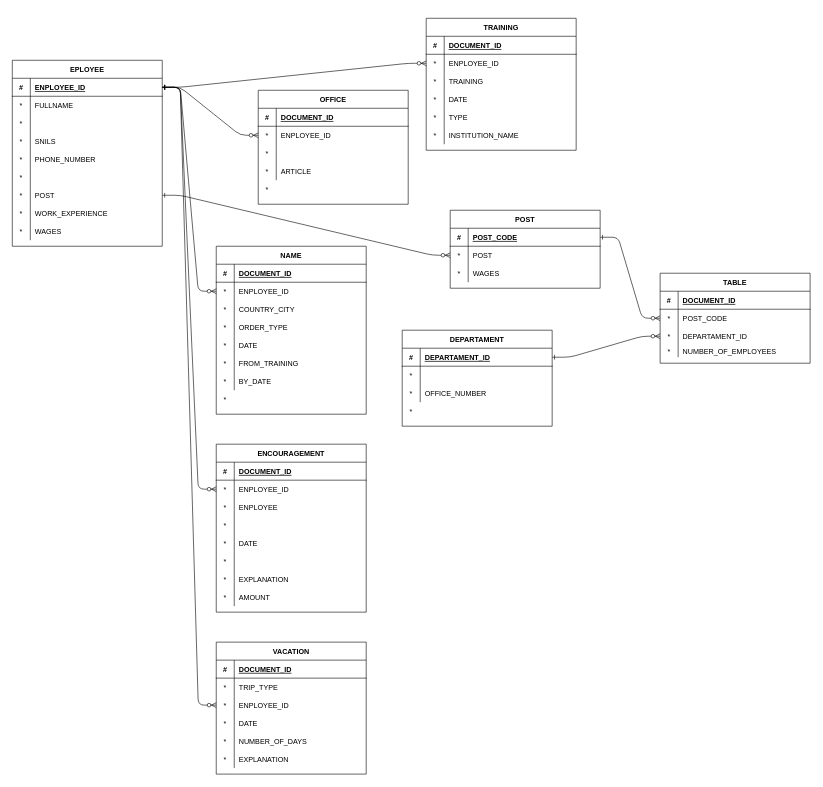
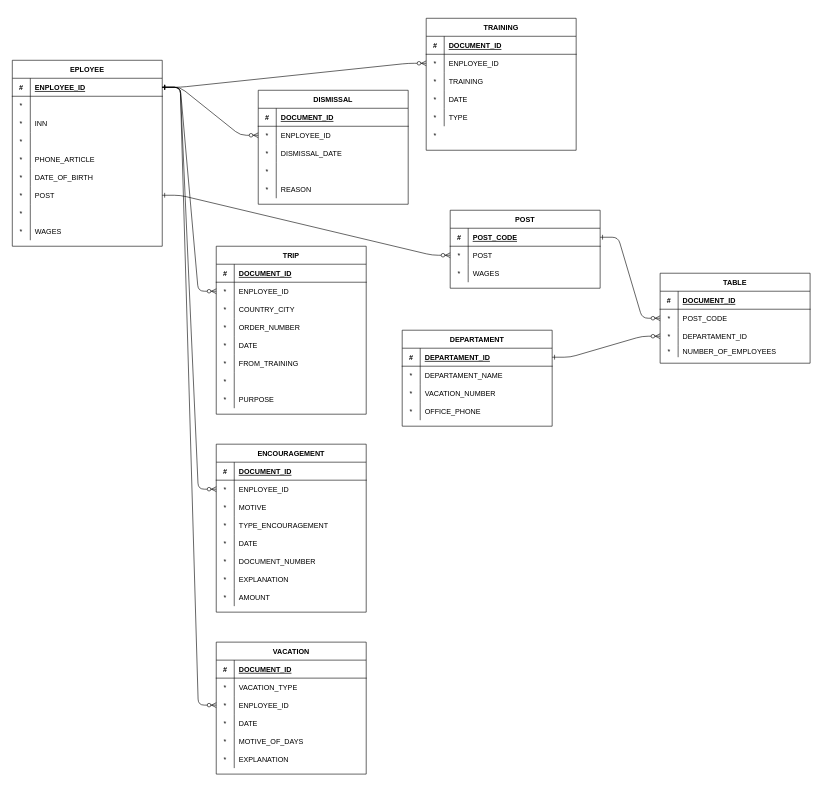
node "OFFICE": label "OFFICE" -> "DISMISSAL"
node "FULLNAME": removed
node "INN": added
node "INSTITUTION_NAME": removed
node "SNILS": removed
node "DISMISSAL_DATE": added
node "PHONE_NUMBER": label "PHONE_NUMBER" -> "PHONE_ARTICLE"
node "ARTICLE": removed
node "DATE_OF_BIRTH": added
node "REASON": added
node "WORK_EXPERIENCE": removed
node "NAME": label "NAME" -> "TRIP"
node "ORDER_TYPE": label "ORDER_TYPE" -> "ORDER_NUMBER"
node "DEPARTAMENT_NAME": added
node "BY_DATE": removed
node "OFFICE_NUMBER": label "OFFICE_NUMBER" -> "VACATION_NUMBER"
node "PURPOSE": added
node "OFFICE_PHONE": added
node "ENPLOYEE": label "ENPLOYEE" -> "MOTIVE"
node "TYPE_ENCOURAGEMENT": added
node "DOCUMENT_NUMBER": added
node "TRIP_TYPE": label "TRIP_TYPE" -> "VACATION_TYPE"
node "NUMBER_OF_DAYS": label "NUMBER_OF_DAYS" -> "MOTIVE_OF_DAYS"
